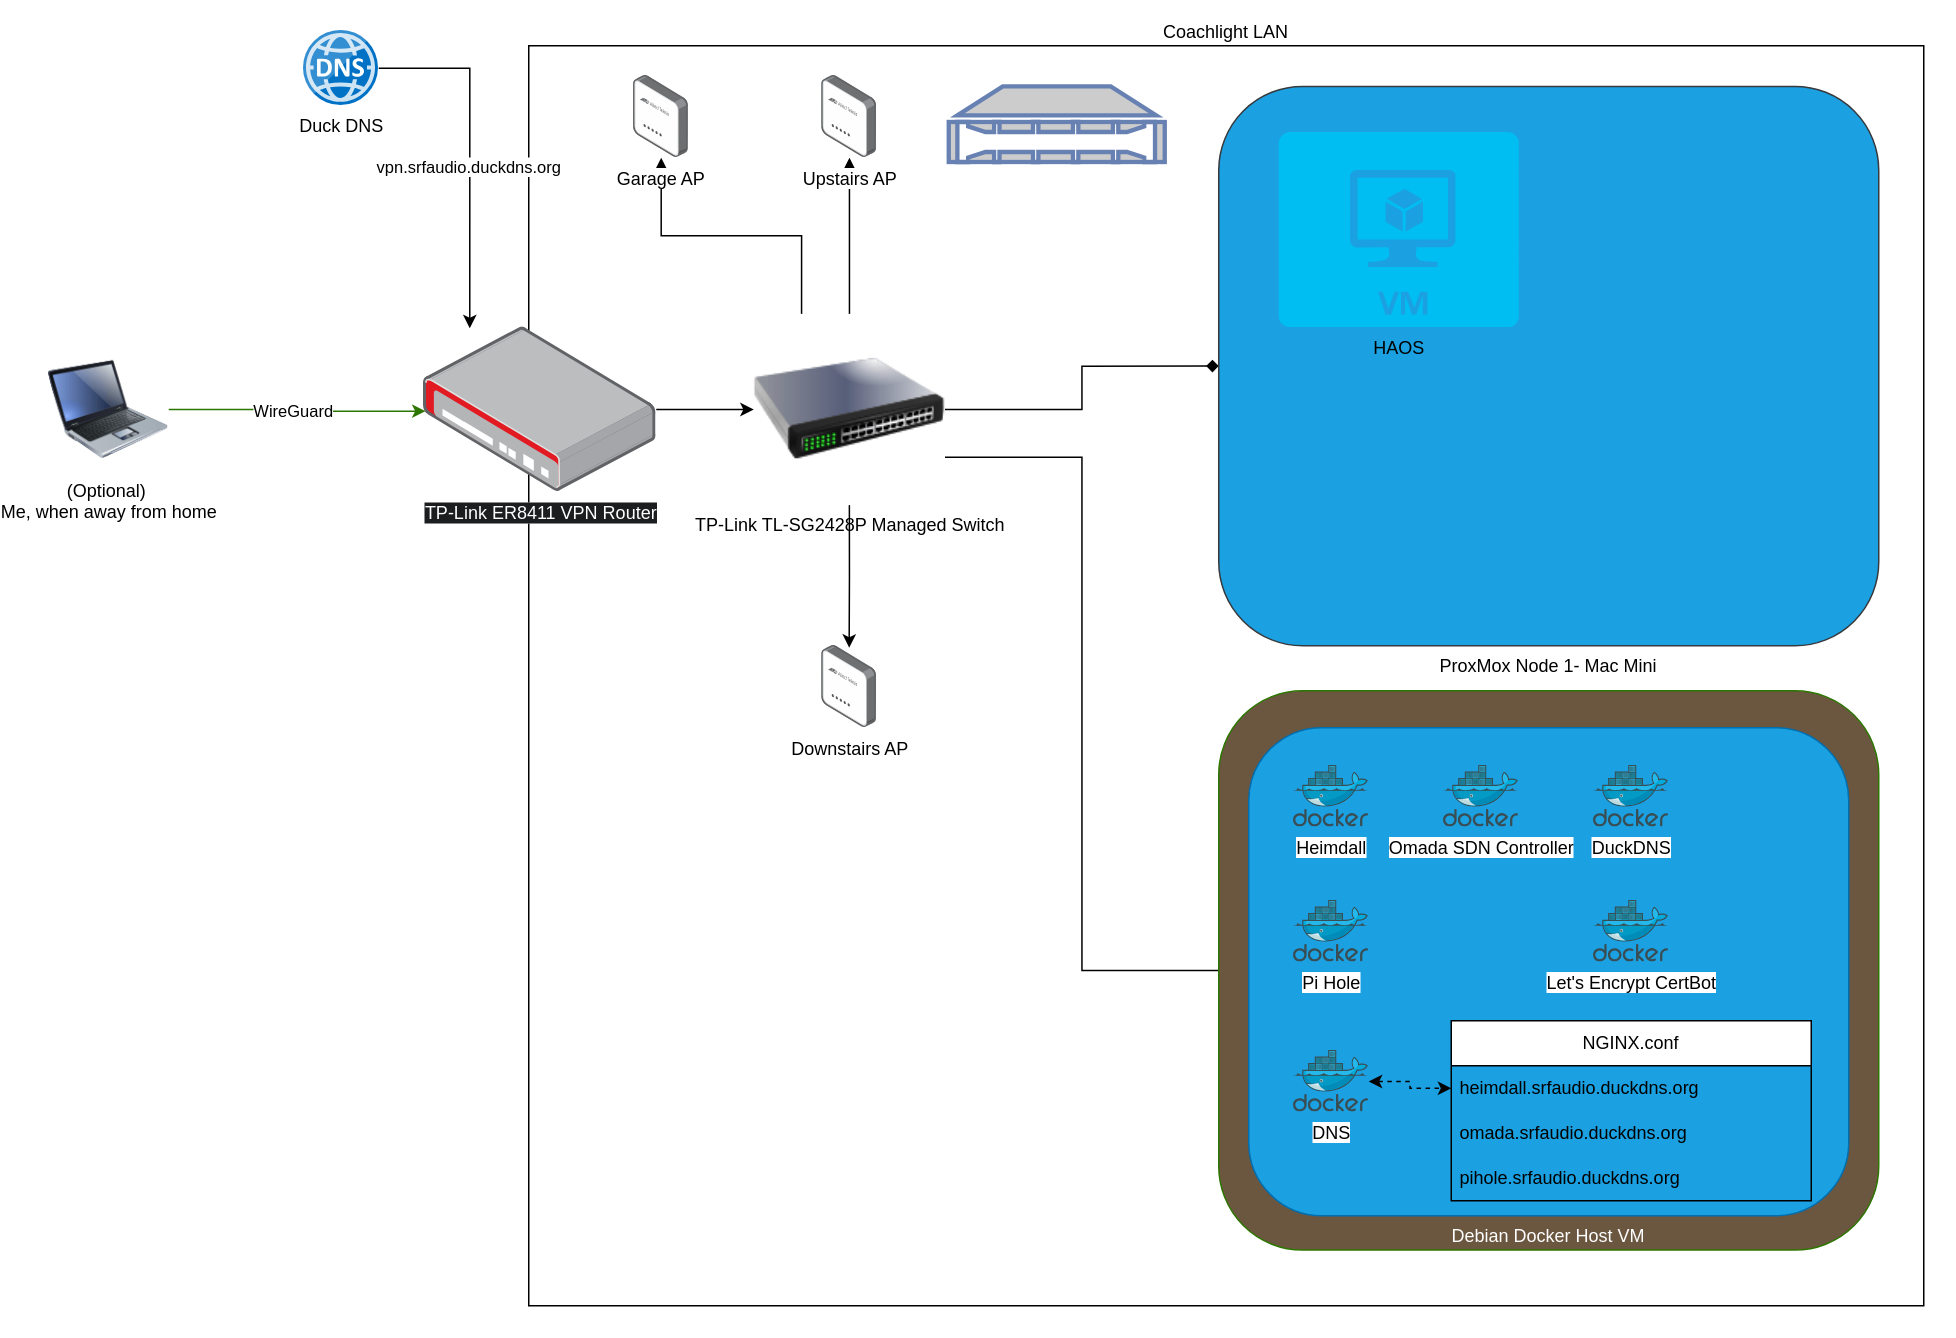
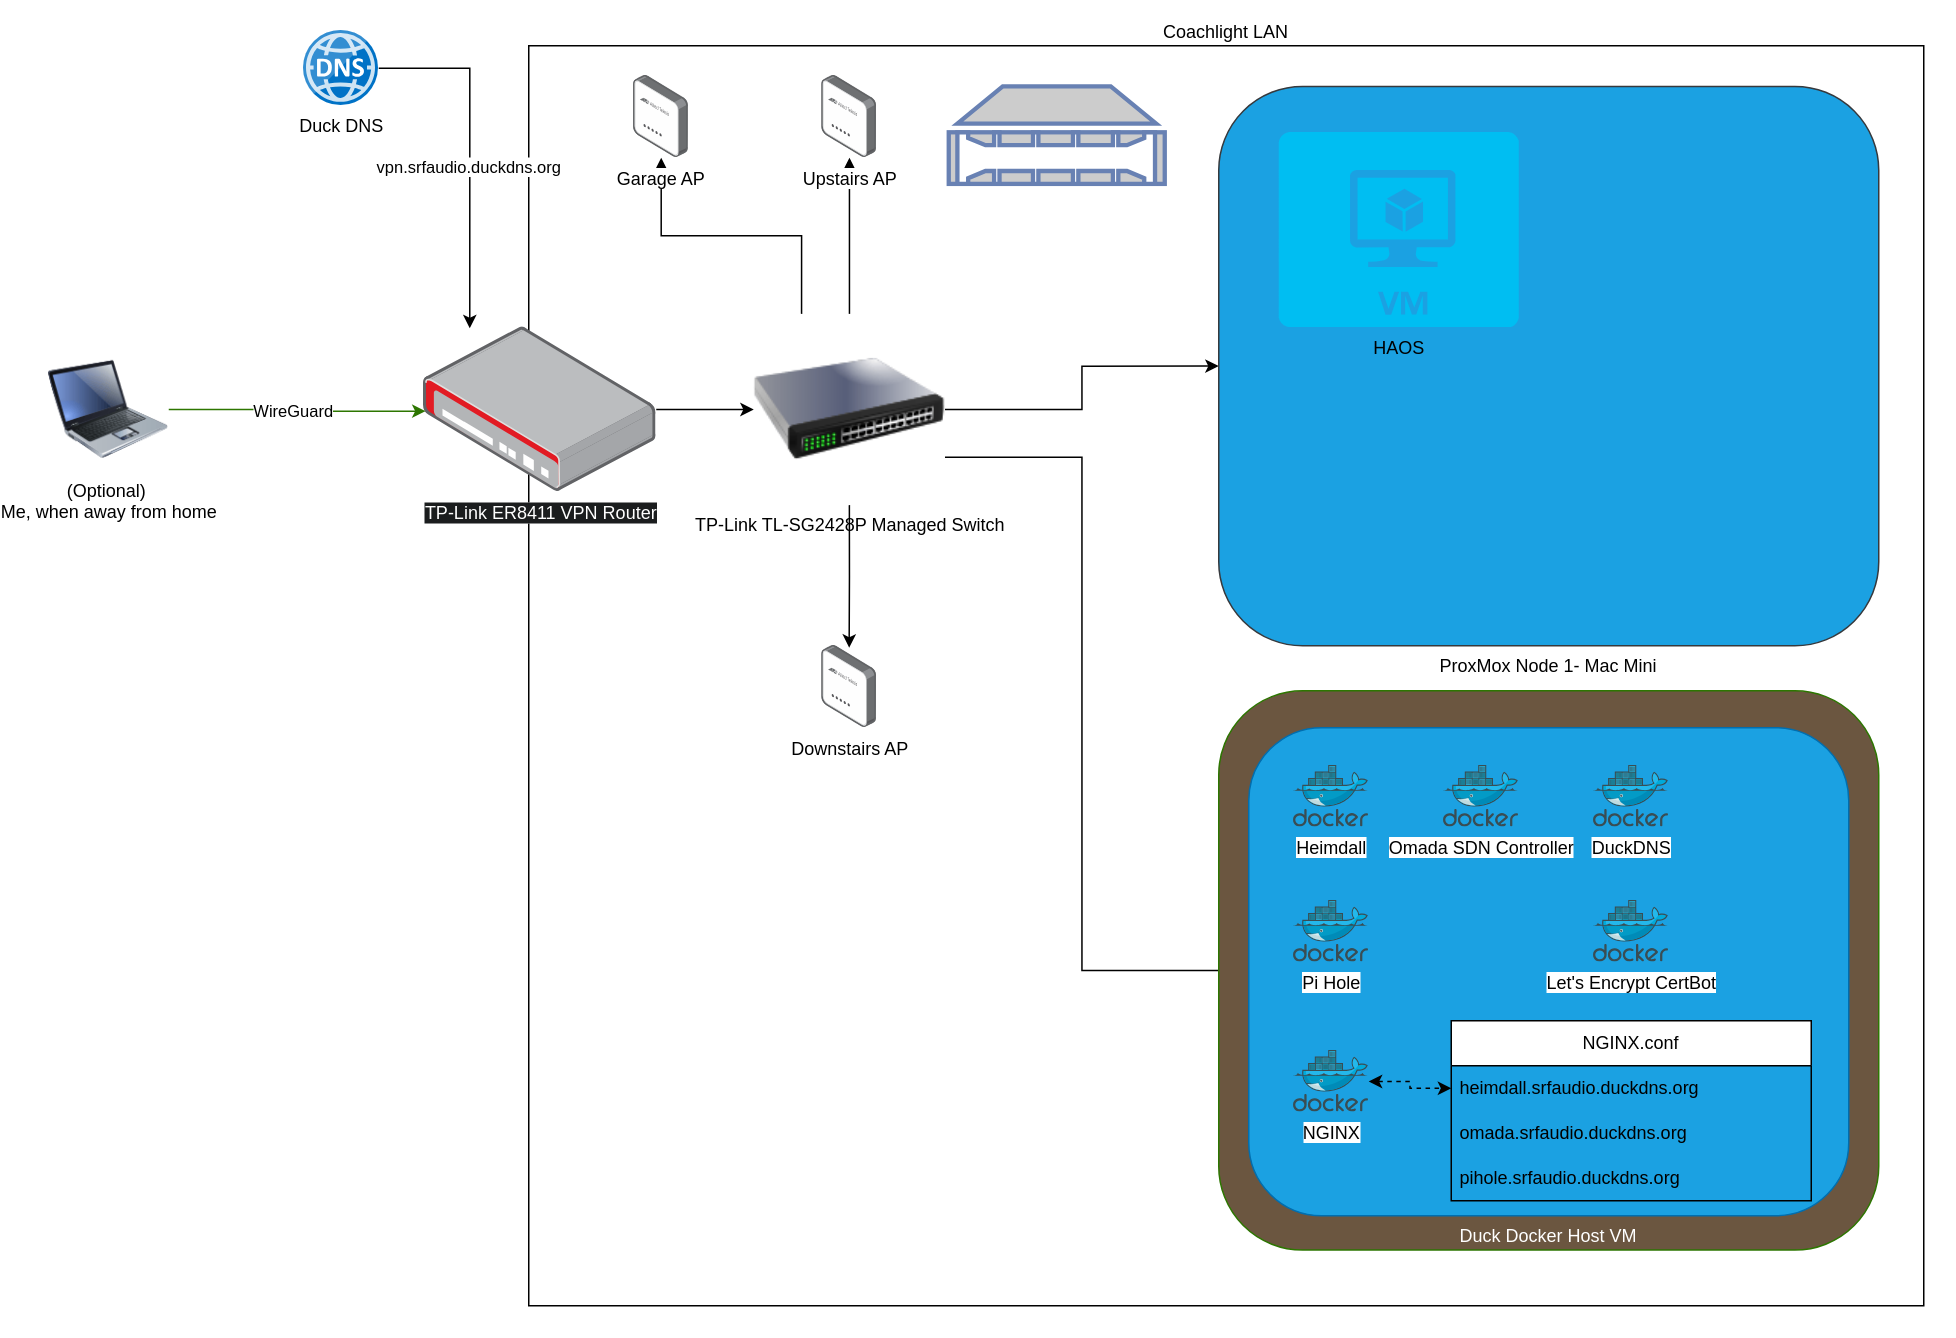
node "Synology 1813+ NAS": size 216x76 -> 216x98
edge "TP-Link TL-SG2428P Managed Switch" -> "ProxMox Node 1- Mac Mini": arrowhead diamond -> classic
node "DNS": label "DNS" -> "NGINX"
node "Debian Docker Host VM": label "Debian Docker Host VM" -> "Duck Docker Host VM"
